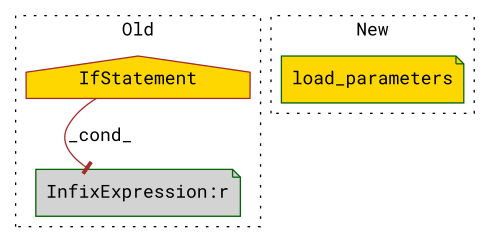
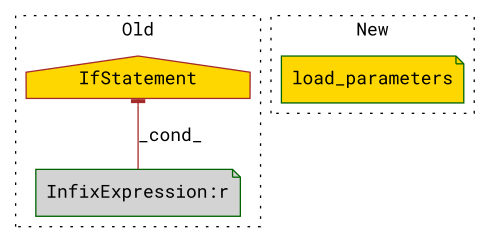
edge "IfStatement" -> "InfixExpression:r": reversed
